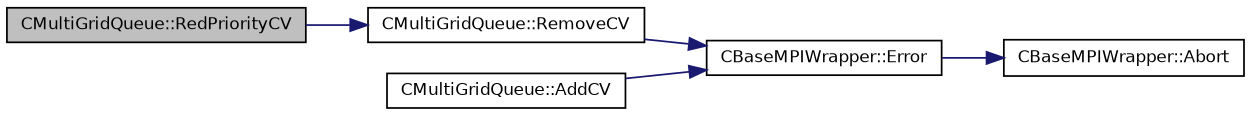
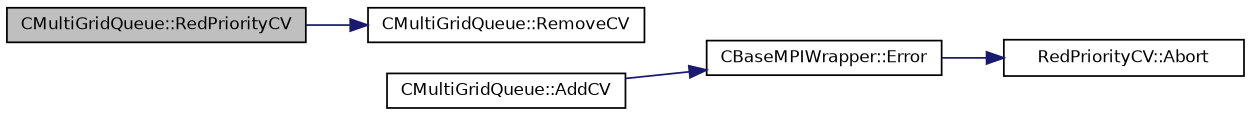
edge "CMultiGridQueue::RemoveCV" -> "CBaseMPIWrapper::Error": removed
node "CBaseMPIWrapper::Abort": label "CBaseMPIWrapper::Abort" -> "RedPriorityCV::Abort"
